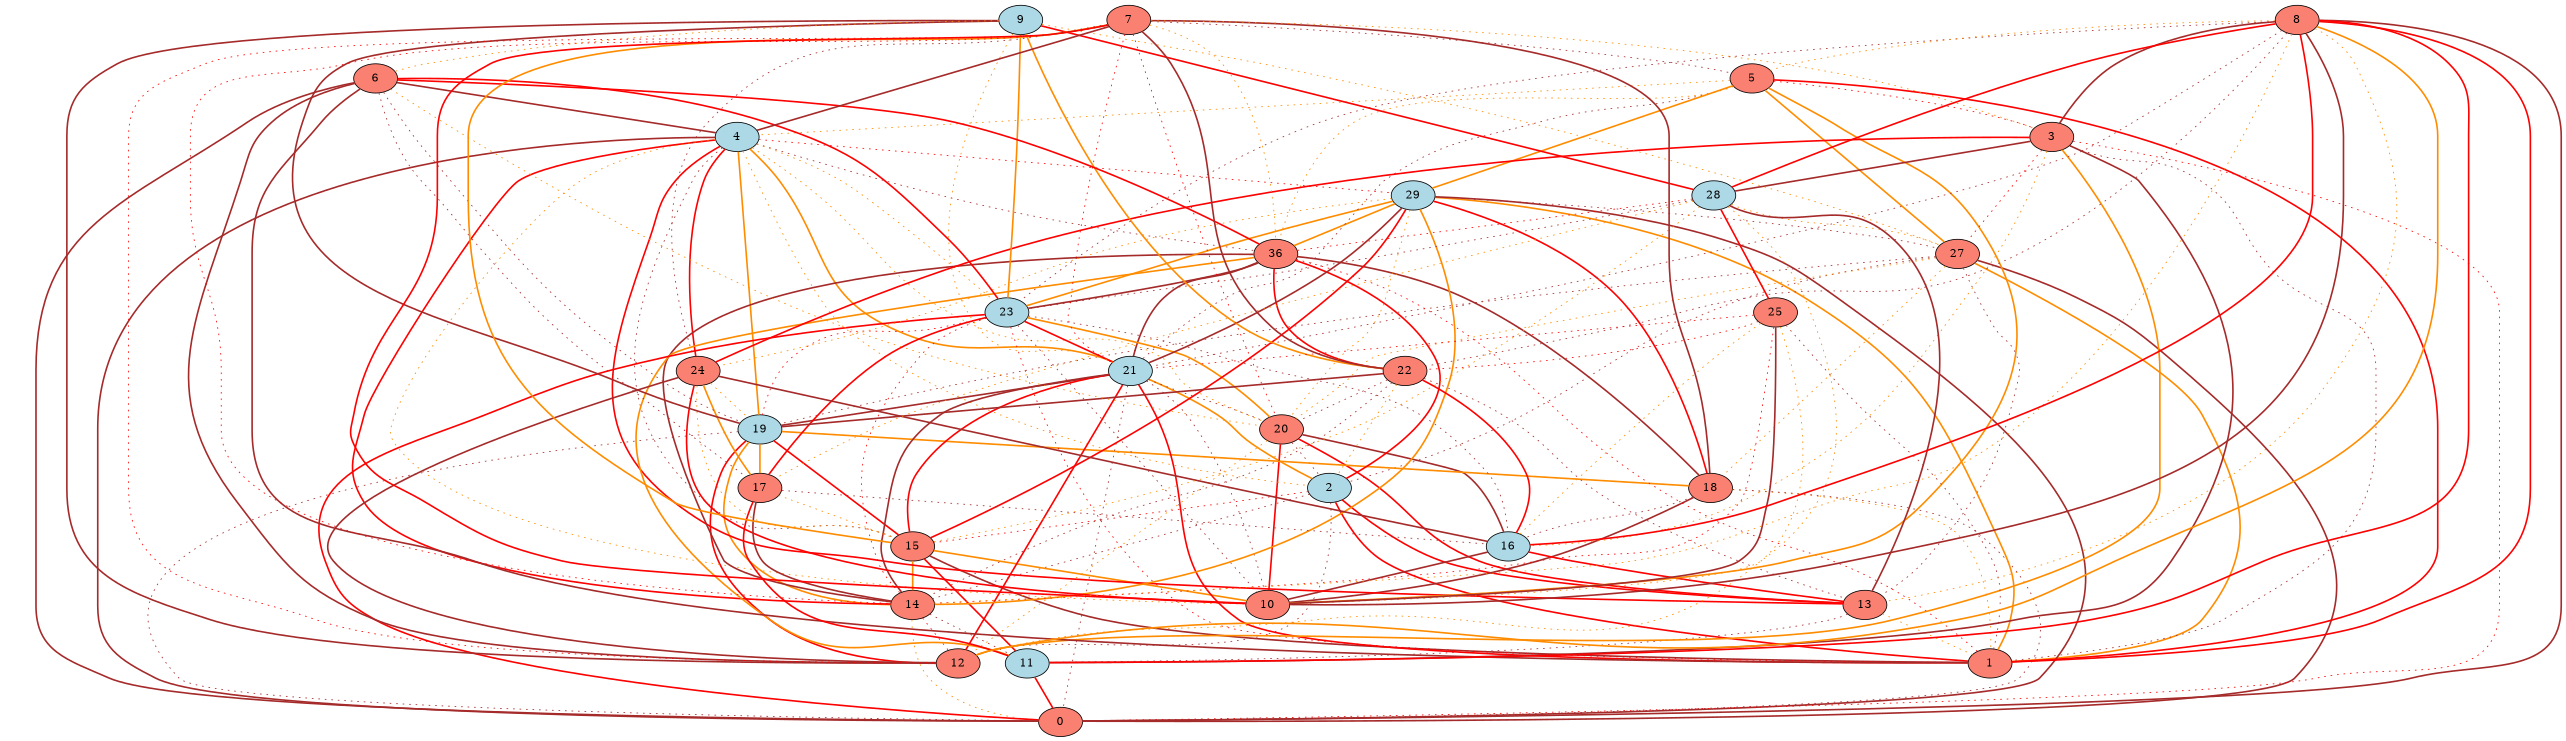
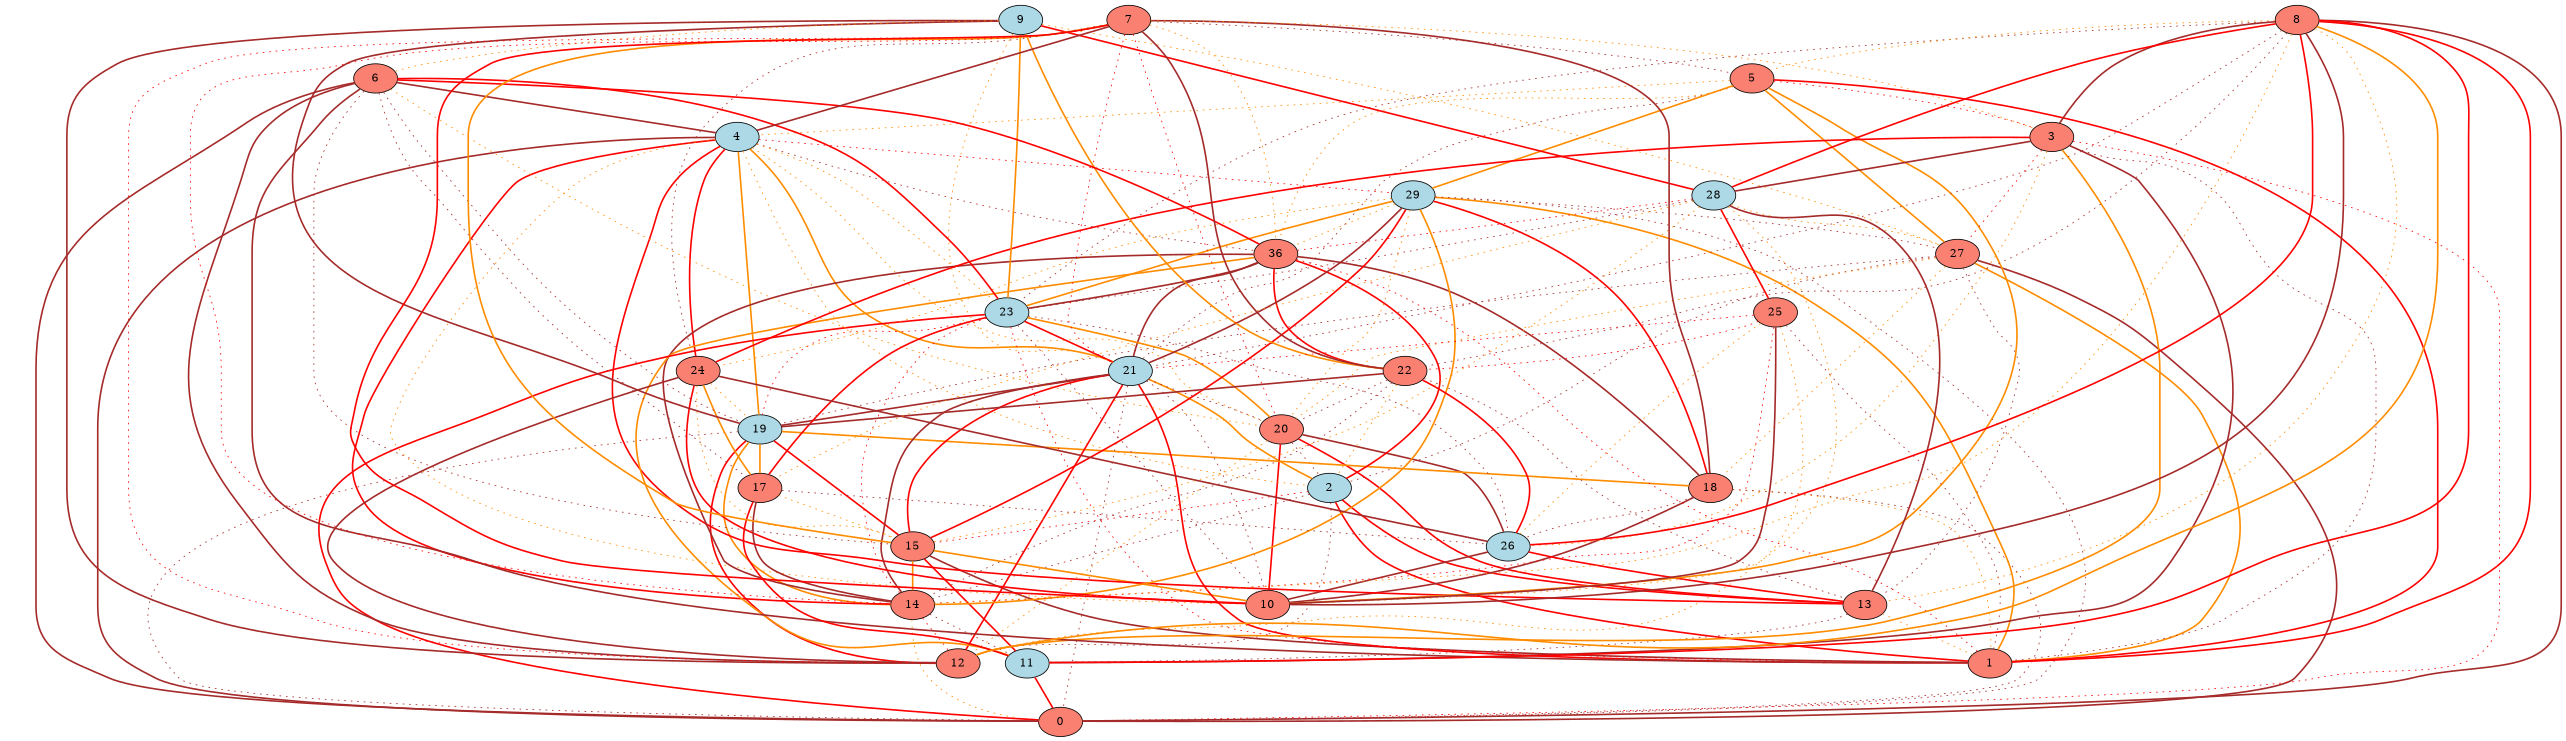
edge "29" -- "36": style bold -> dotted
edge "4" -- "15": now "6" -- "15"
node "16": label "16" -> "26"
edge "29" -- "0": style bold -> dotted
